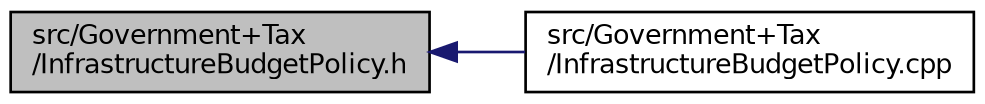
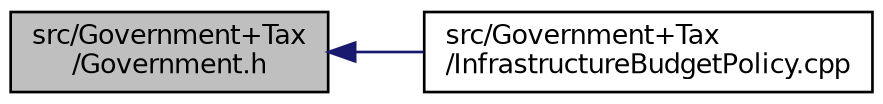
node "src/Government+Tax /InfrastructureBudgetPolicy.h": label "src/Government+Tax /InfrastructureBudgetPolicy.h" -> "src/Government+Tax /Government.h"
